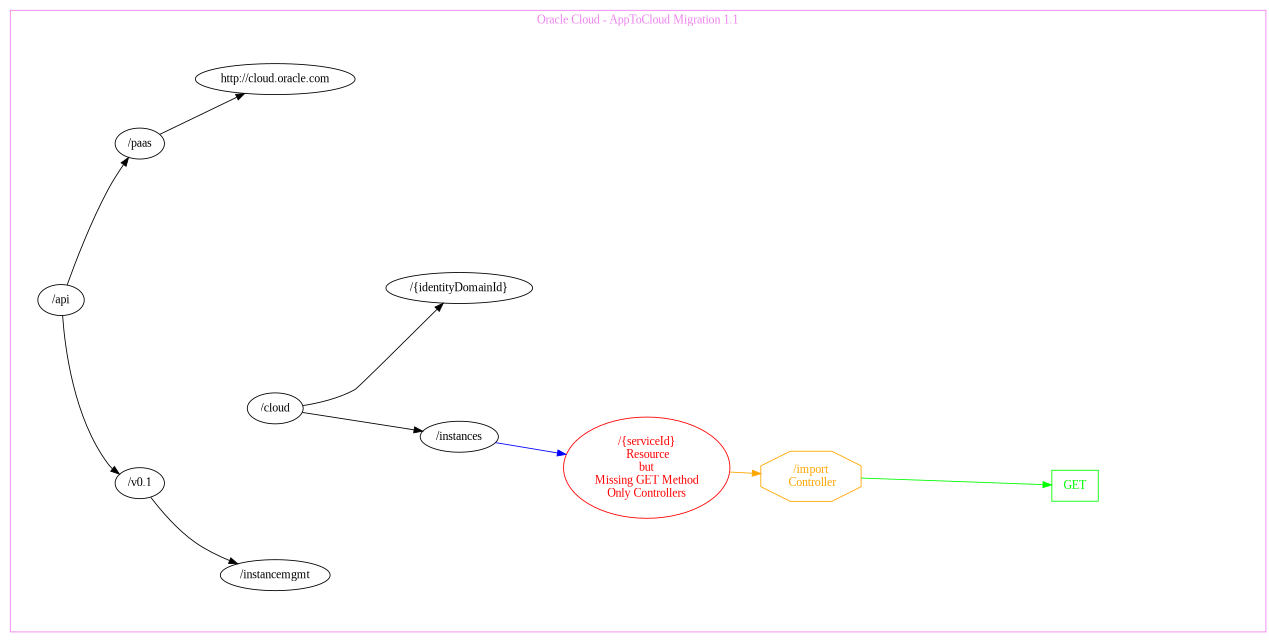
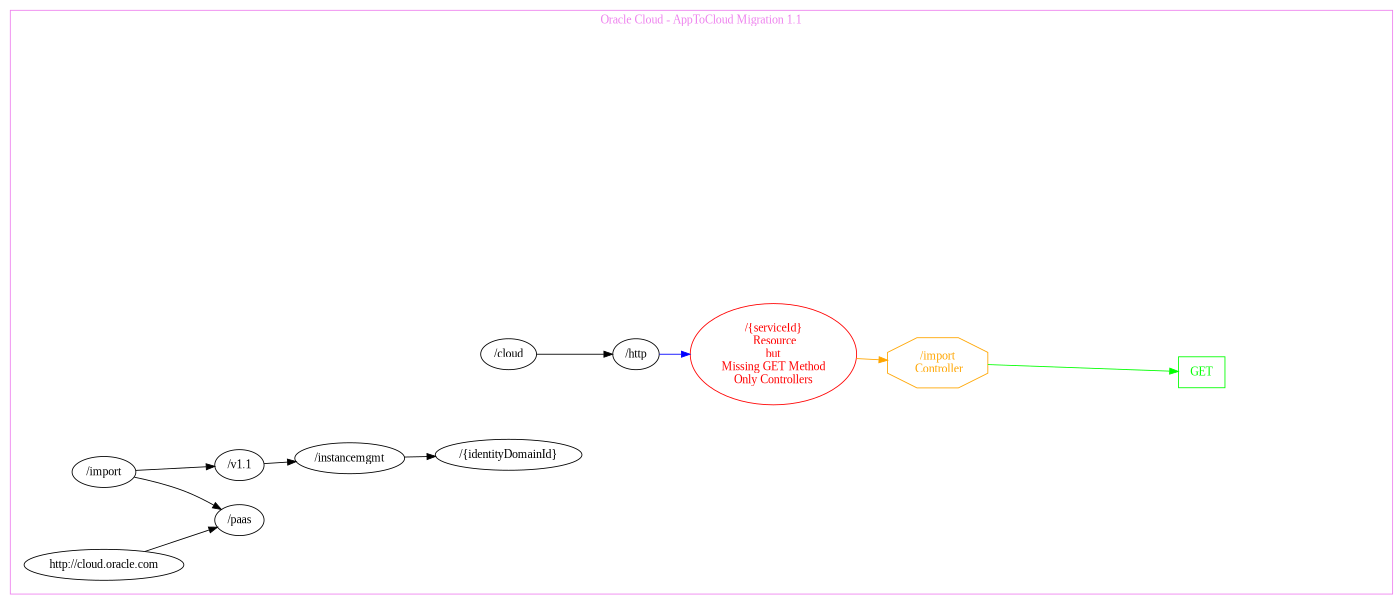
edge "/paas" -> "http://cloud.oracle.com": reversed
node "/api": label "/api" -> "/import"
edge "/cloud" -> "/{identityDomainId}": now "/instancemgmt" -> "/{identityDomainId}"
node "/instances": label "/instances" -> "/http"
node "/v0.1": label "/v0.1" -> "/v1.1"
